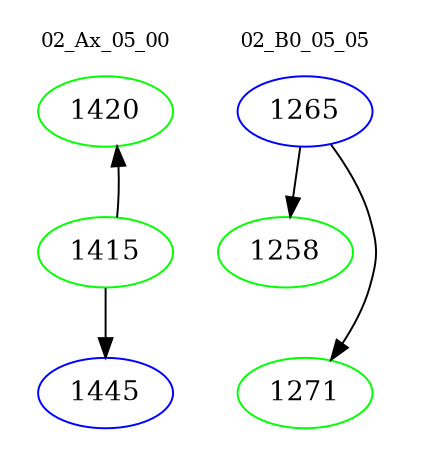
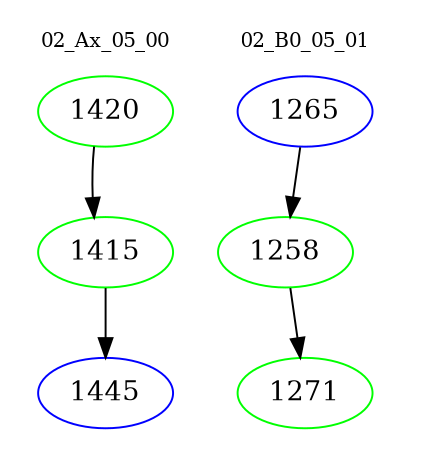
cluster "02_B0_05_05": label "02_B0_05_05" -> "02_B0_05_01"
edge "1415" -> "1420": reversed
edge "1265" -> "1271": now "1258" -> "1271"
